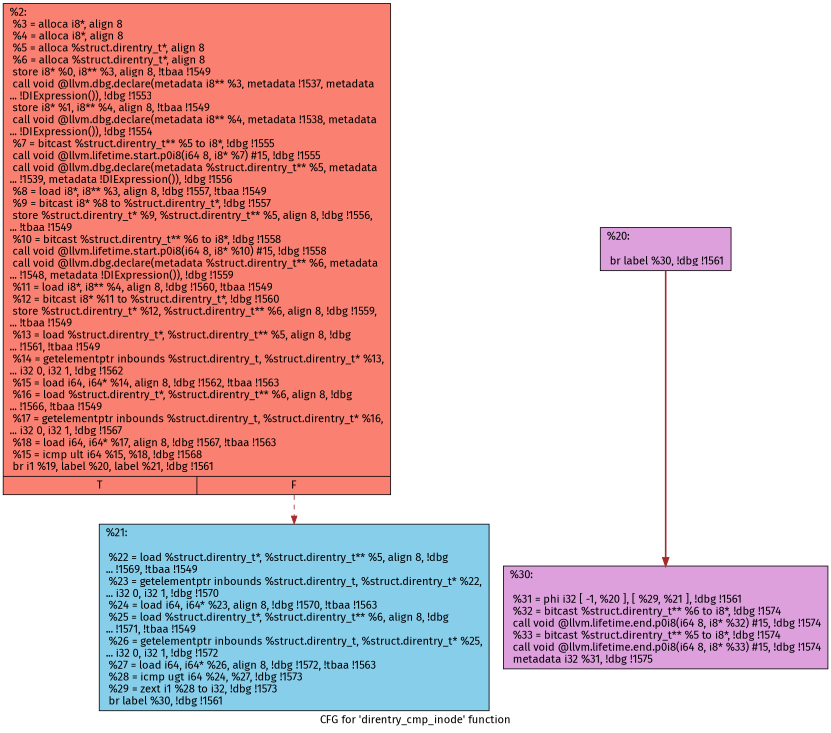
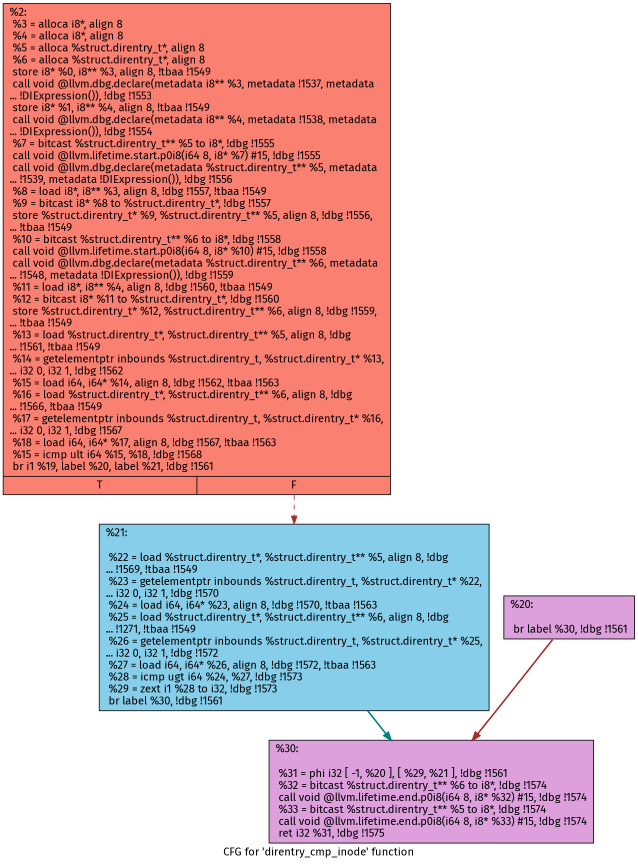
node "%21:": text "... !1571, !tbaa !1549" -> "... !1271, !tbaa !1549"
node "%30:": text "metadata i32 %31, !dbg !1575" -> "ret i32 %31, !dbg !1575"
edge "%21:" -> "%30:": added
